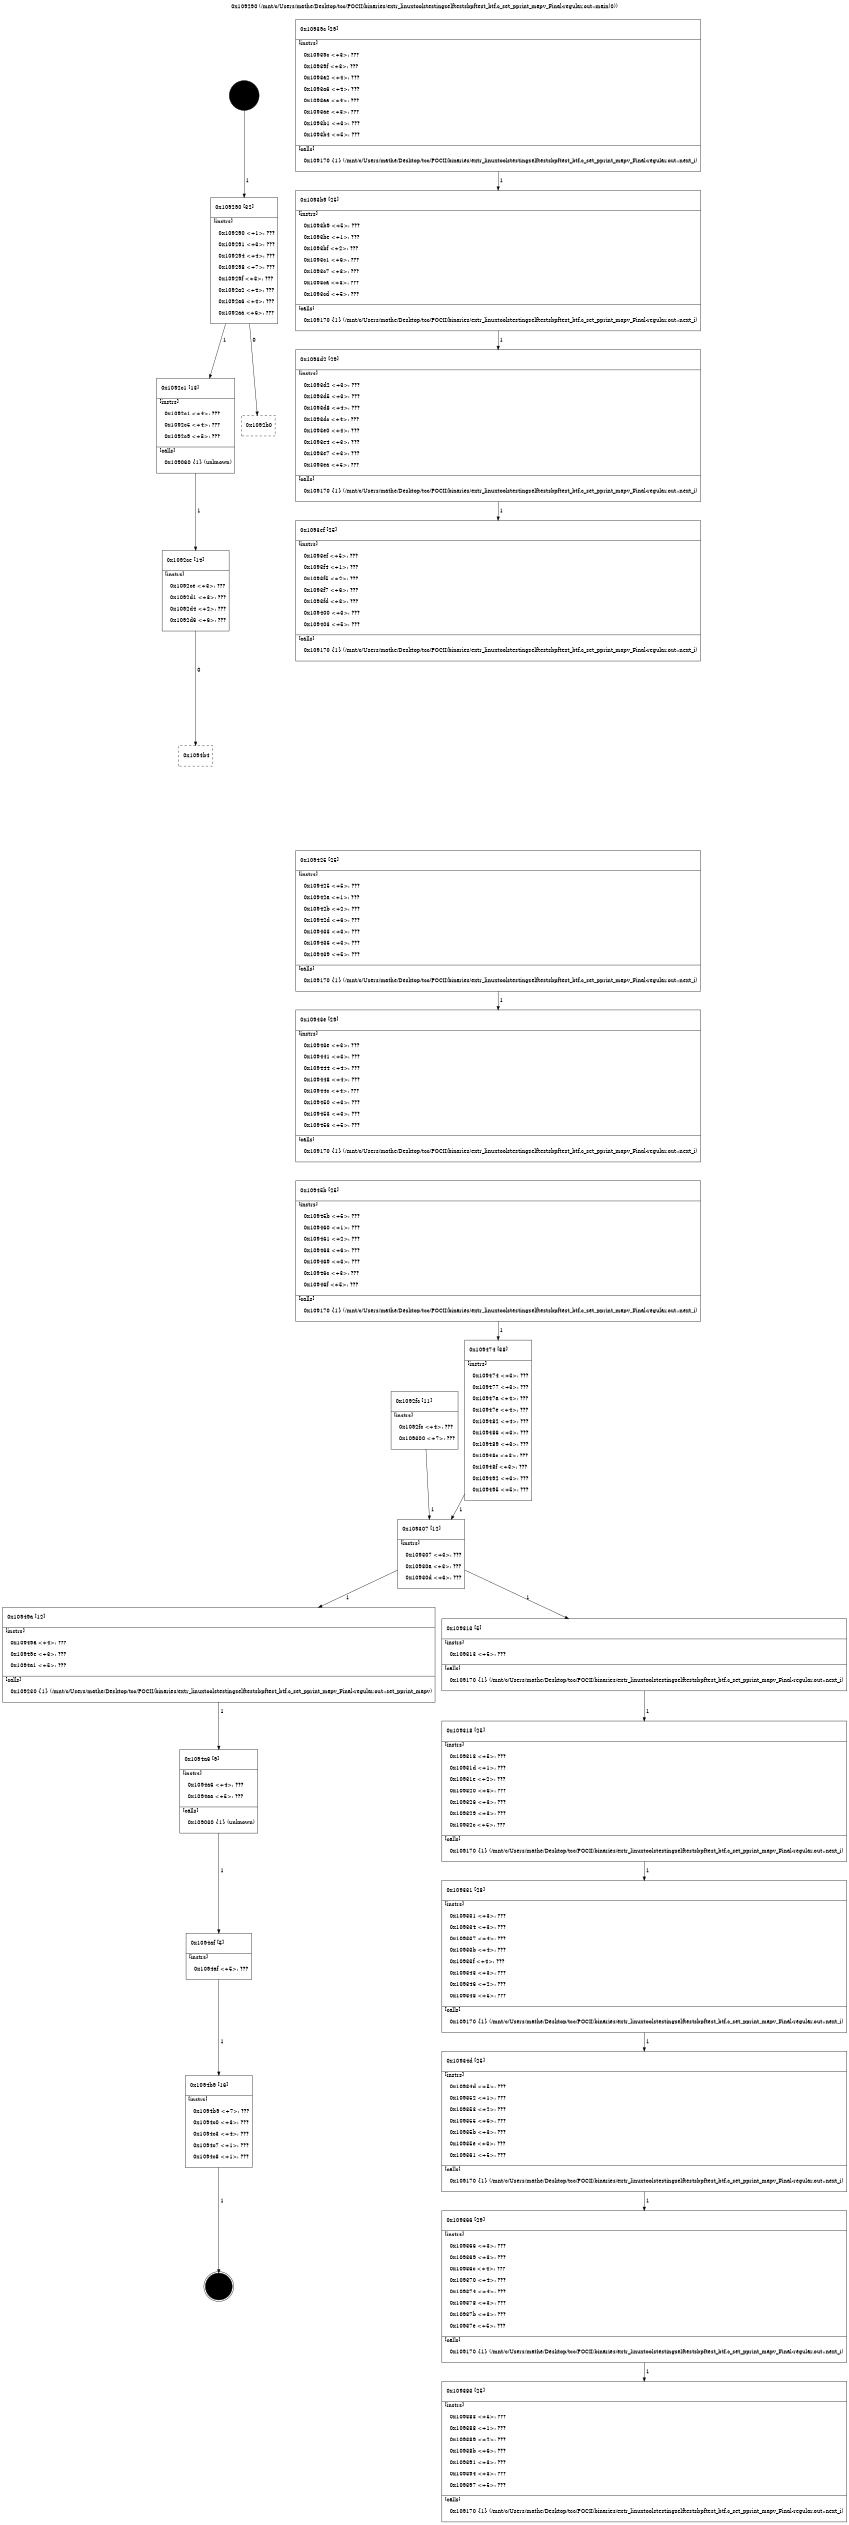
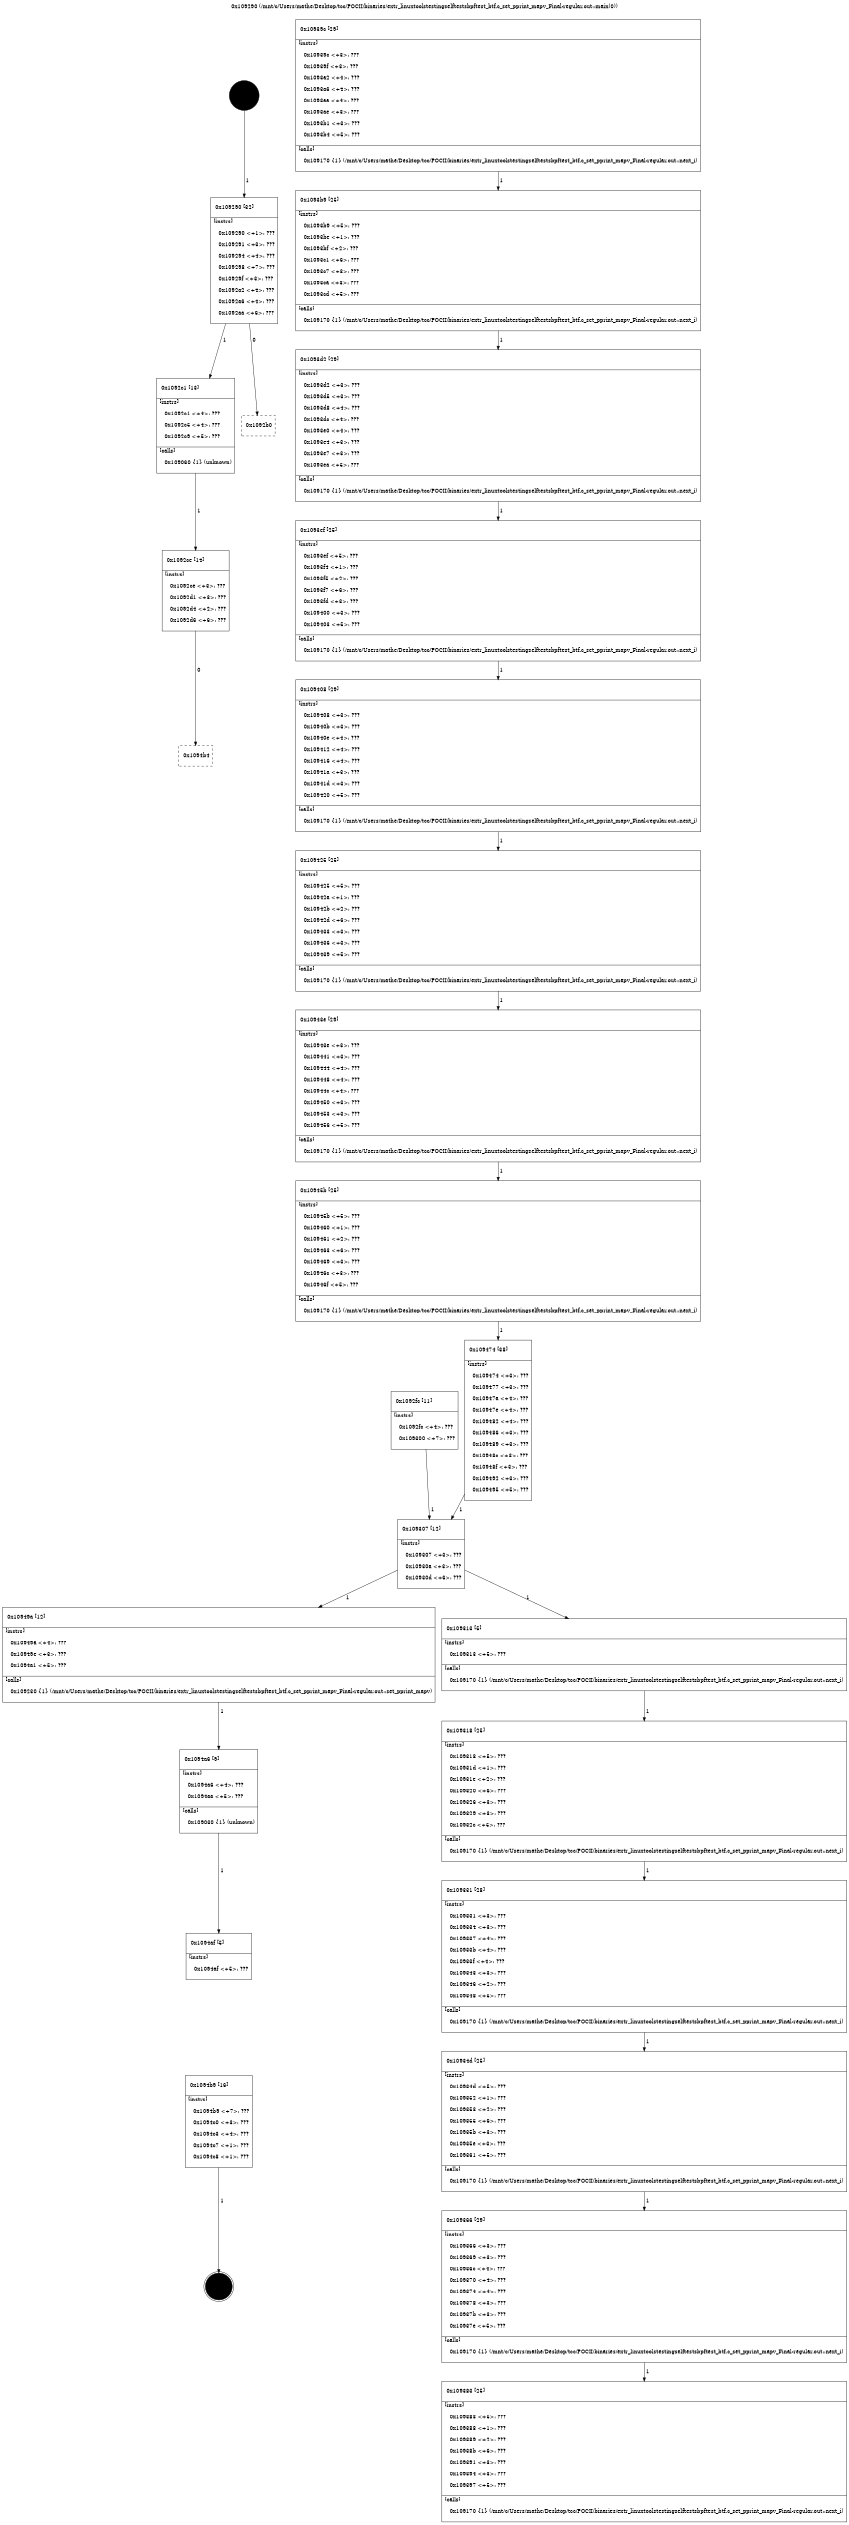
node "0x109408 [29]": added
edge "0x10943e [29]" -> "0x10945b [25]": added, label "1"
edge "0x1094af [5]" -> "0x1094b9 [16]": removed, label "1"
